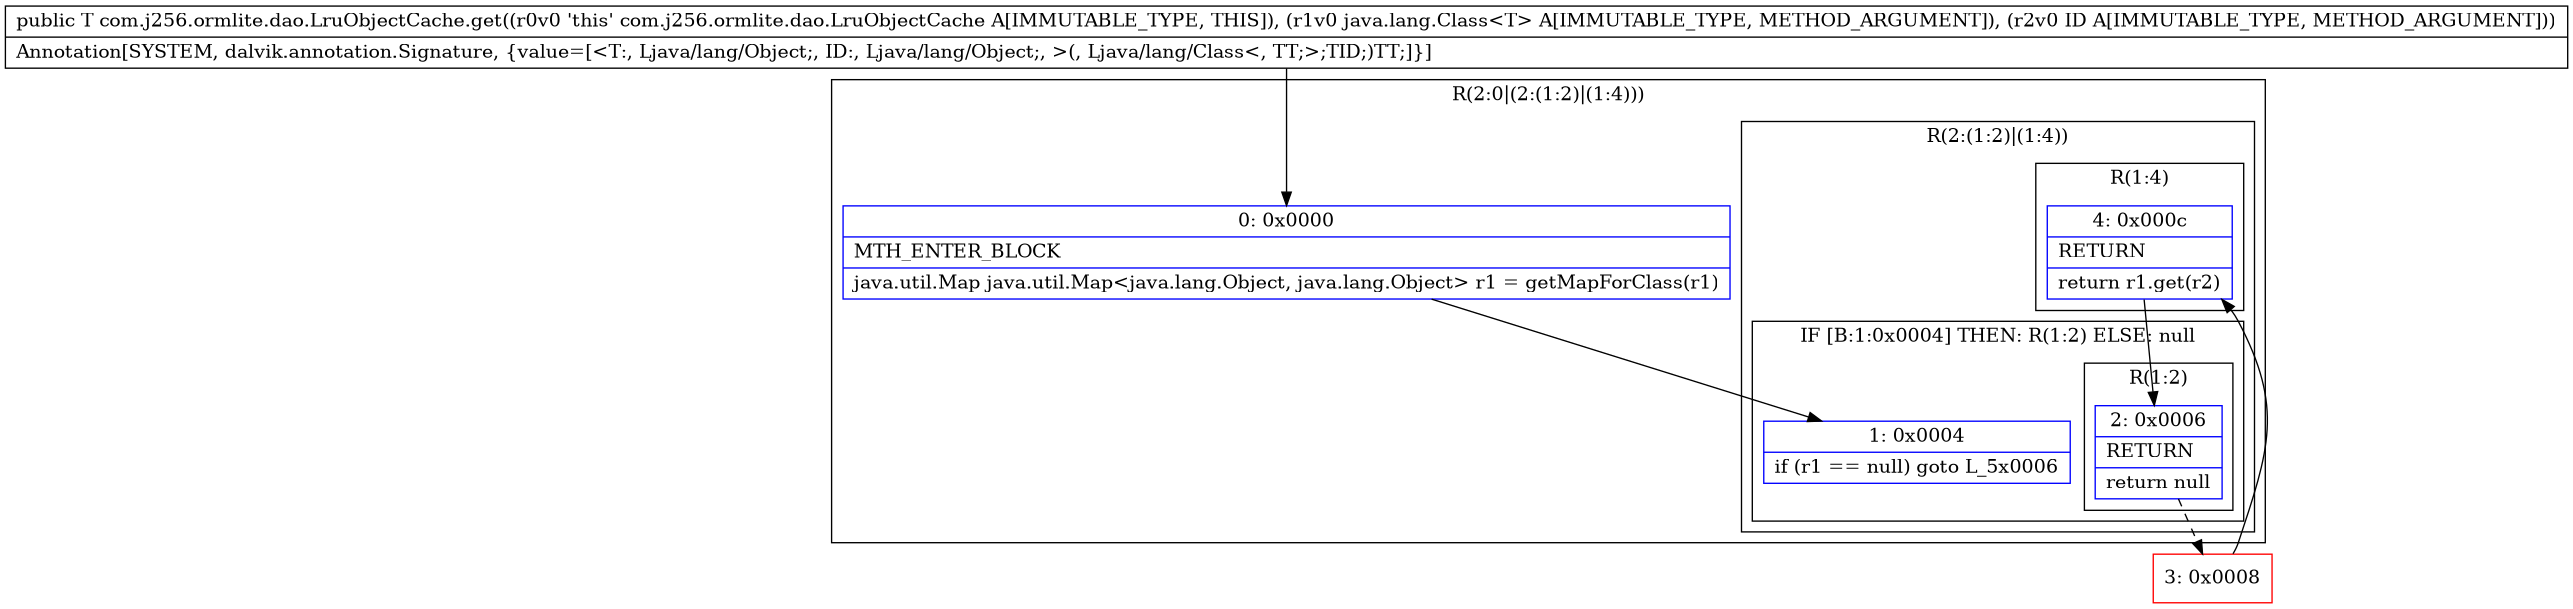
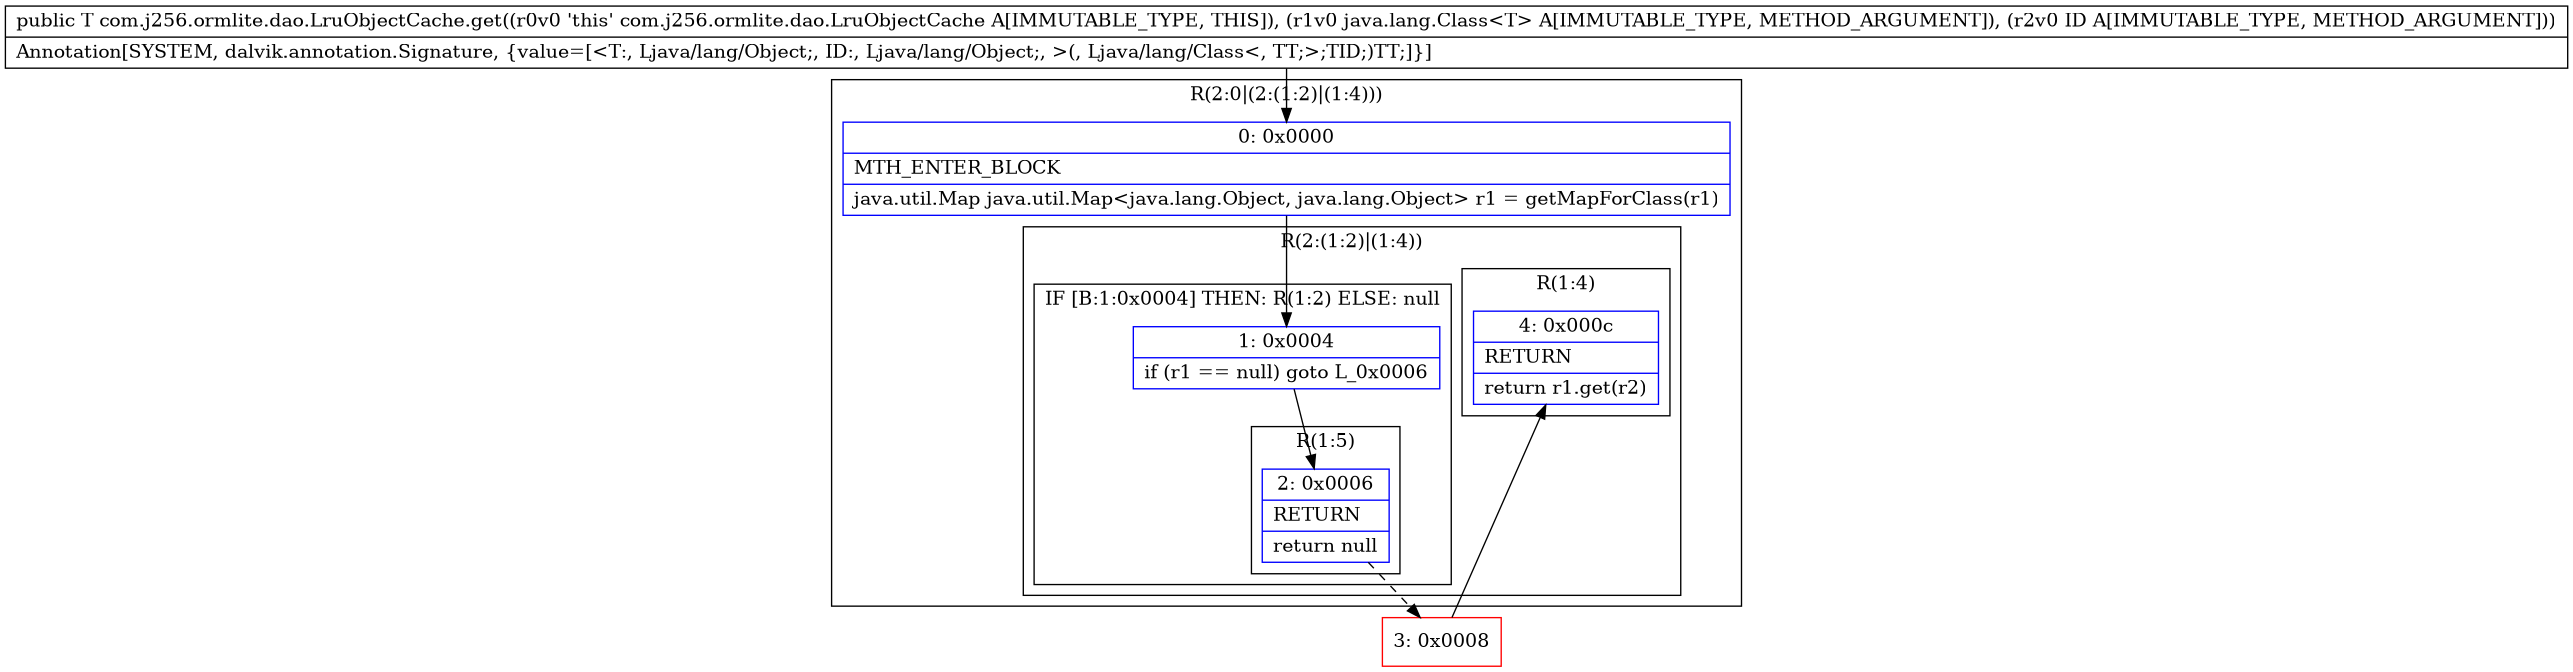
edge "4: 0x000c" -> "2: 0x0006": now "1: 0x0004" -> "2: 0x0006"
cluster "R(1:2)": label "R(1:2)" -> "R(1:5)"
node "1: 0x0004": text "if (r1 == null) goto L_5x0006" -> "if (r1 == null) goto L_0x0006"
